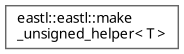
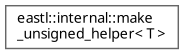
node "eastl::eastl::make _unsigned_helper< T >": label "eastl::eastl::make _unsigned_helper< T >" -> "eastl::internal::make _unsigned_helper< T >"
